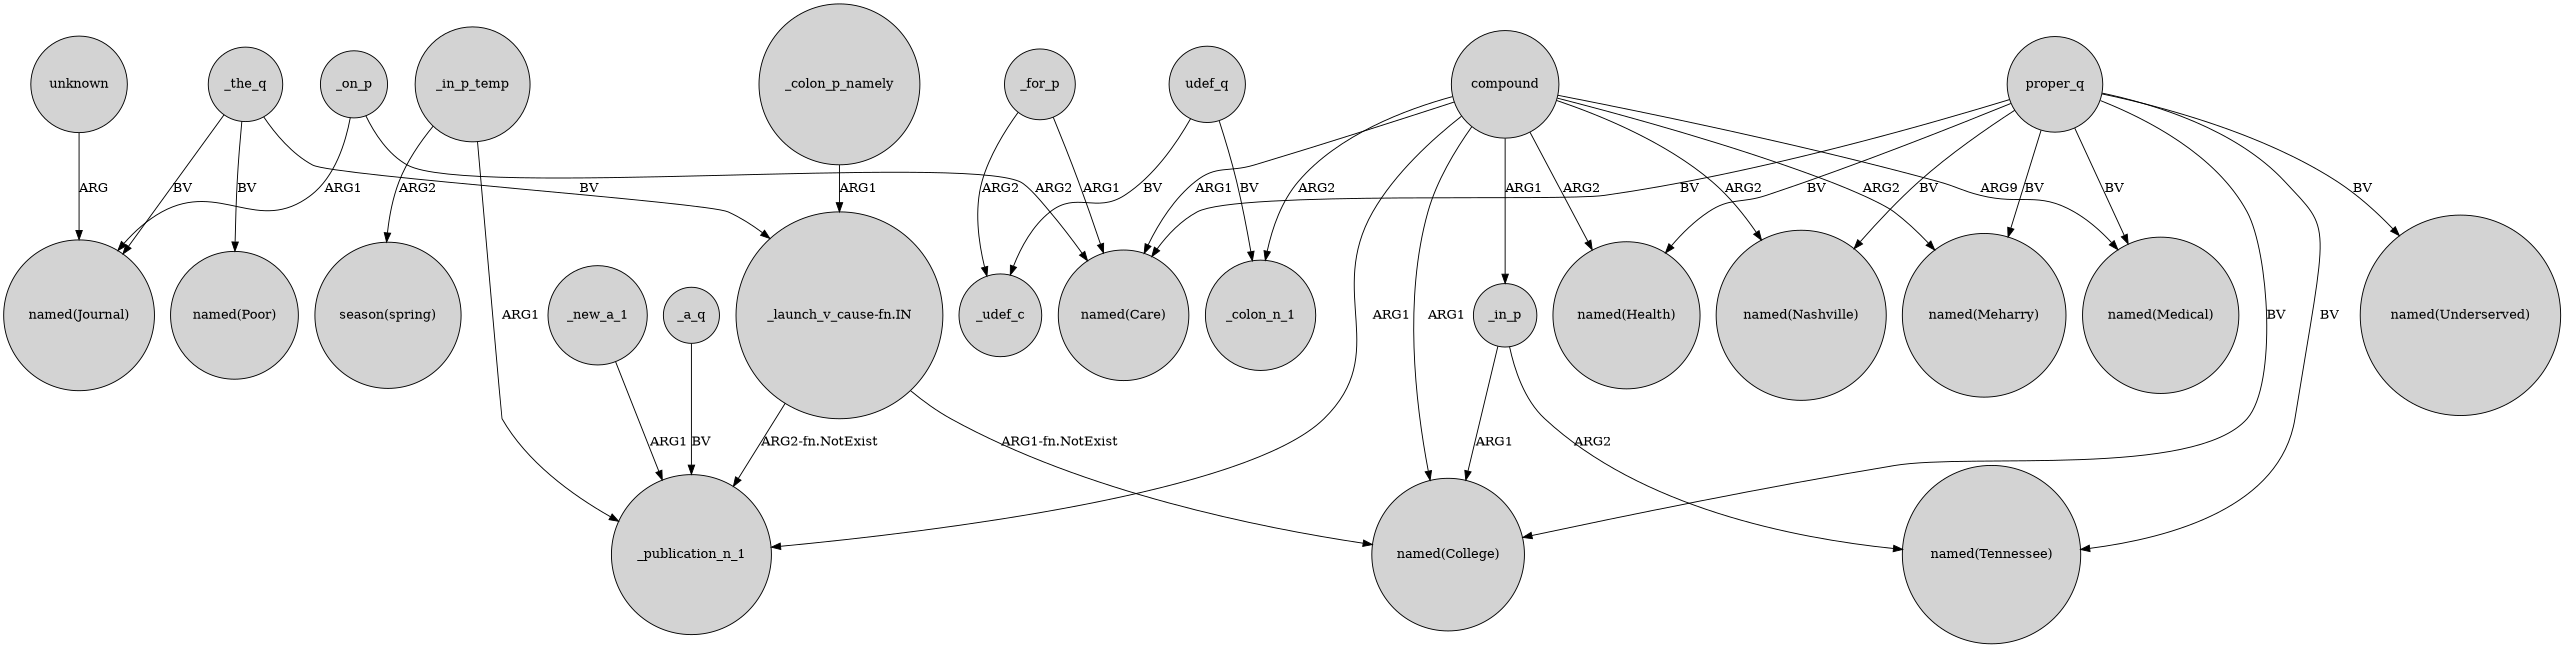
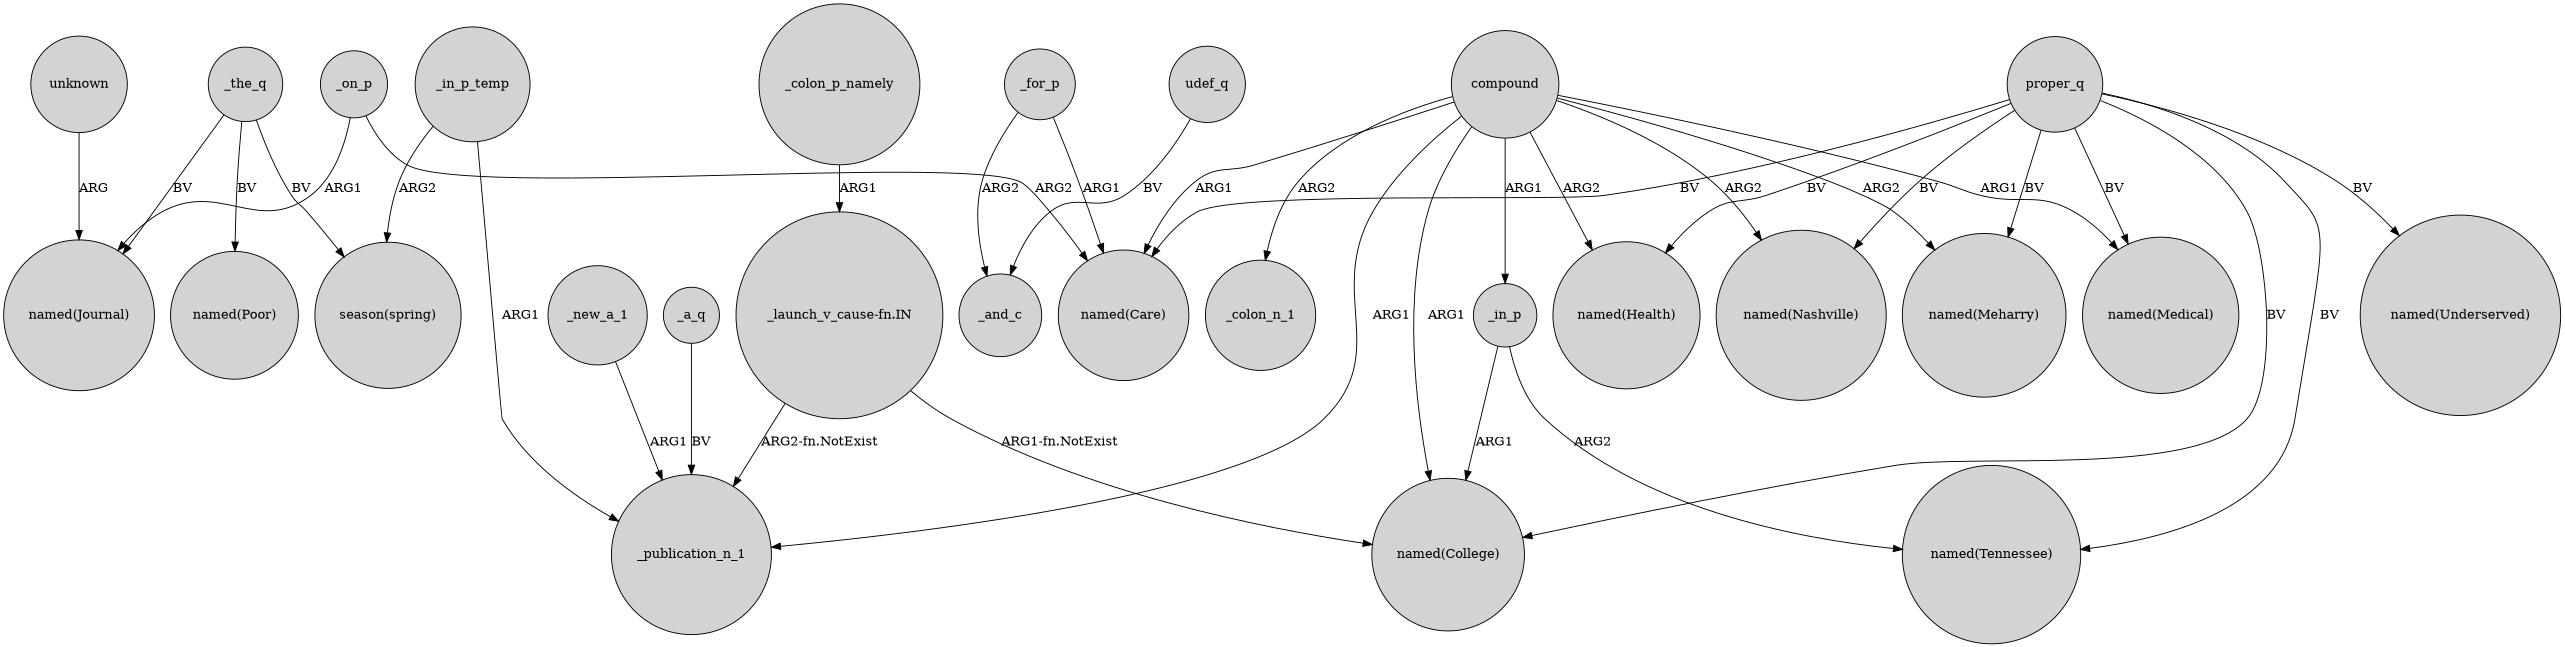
edge "udef_q" -> "_colon_n_1": removed, label "BV"
edge "_the_q" -> "_launch_v_cause-fn.IN": now "_the_q" -> "season(spring)"
edge "compound" -> "named(Medical)": label "ARG9" -> "ARG1"
node "_udef_c": label "_udef_c" -> "_and_c"
